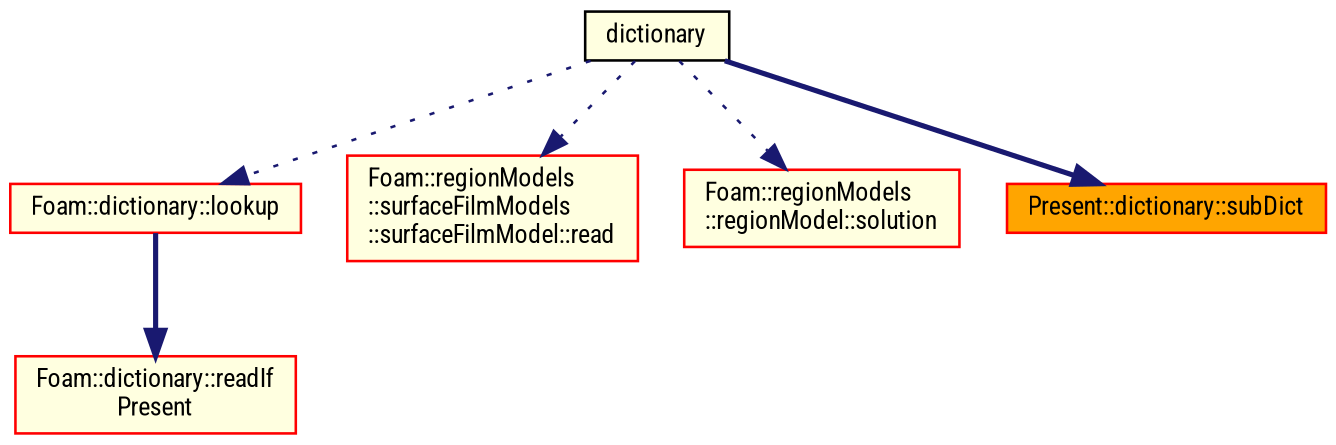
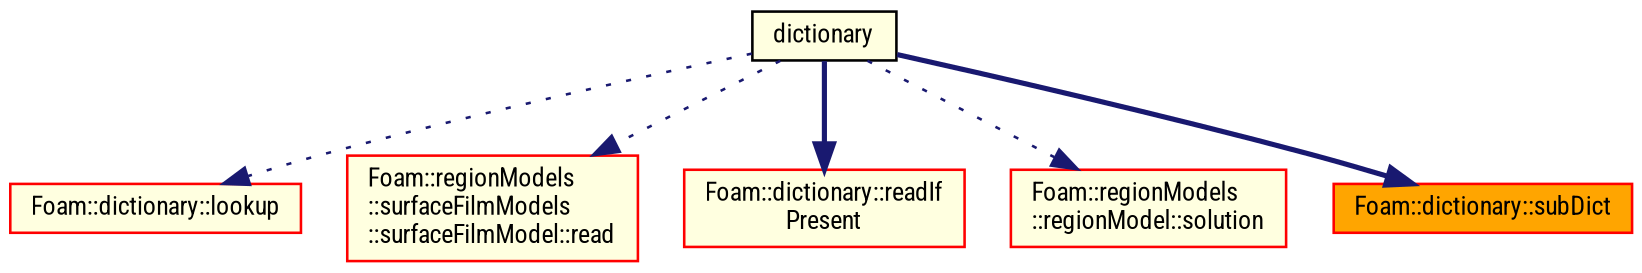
node "Present::dictionary::subDict": label "Present::dictionary::subDict" -> "Foam::dictionary::subDict"
edge "Foam::dictionary::lookup" -> "Foam::dictionary::readIf Present": now "dictionary" -> "Foam::dictionary::readIf Present"
